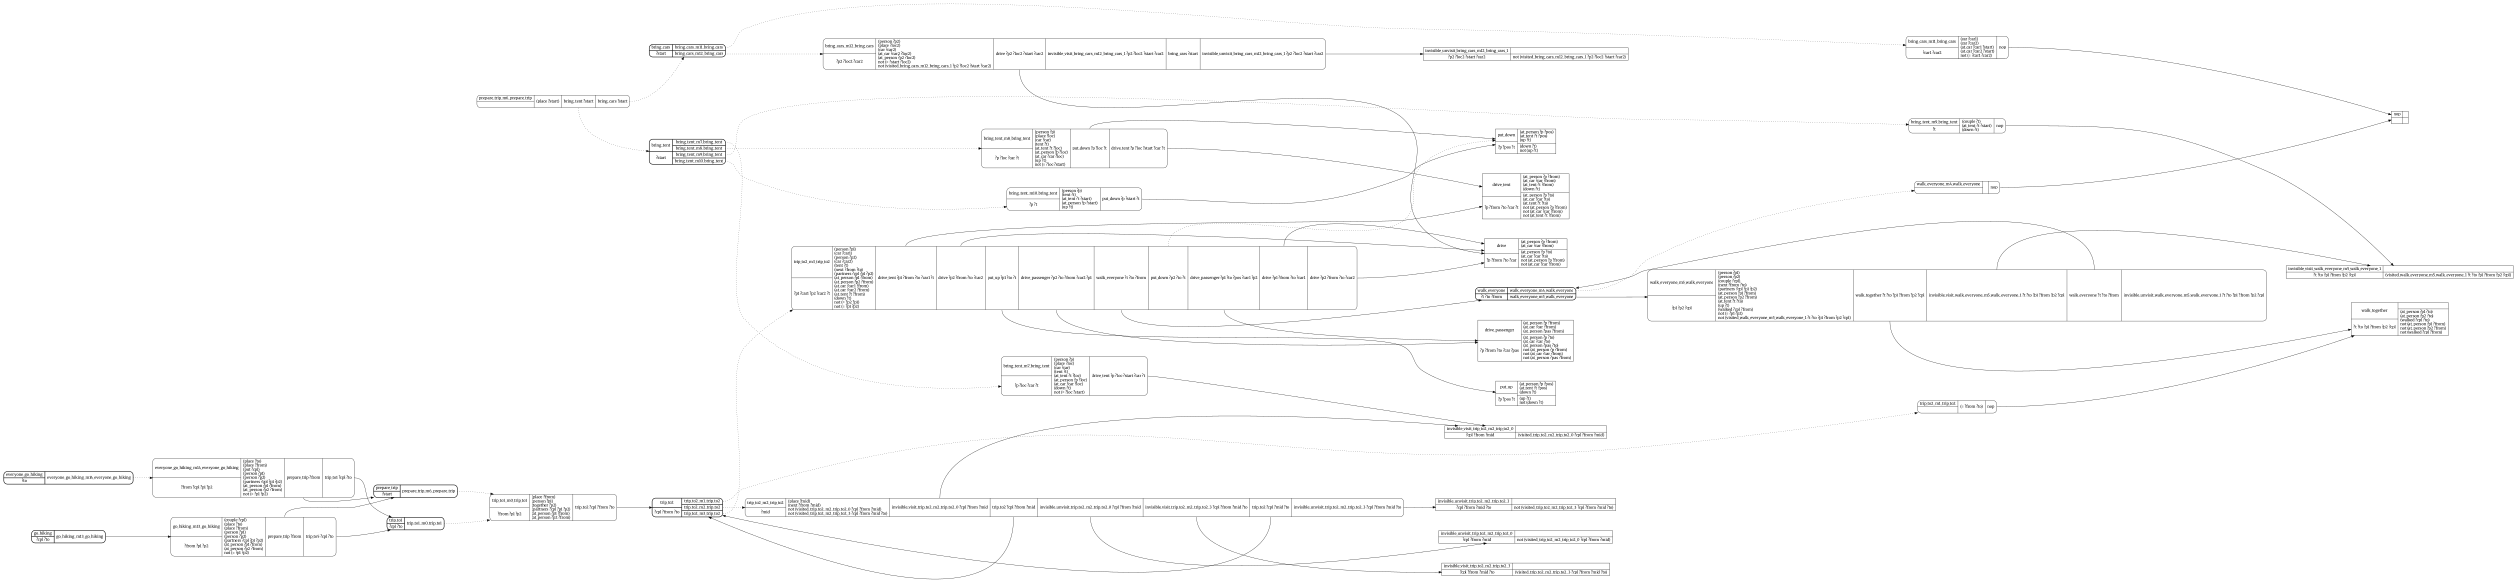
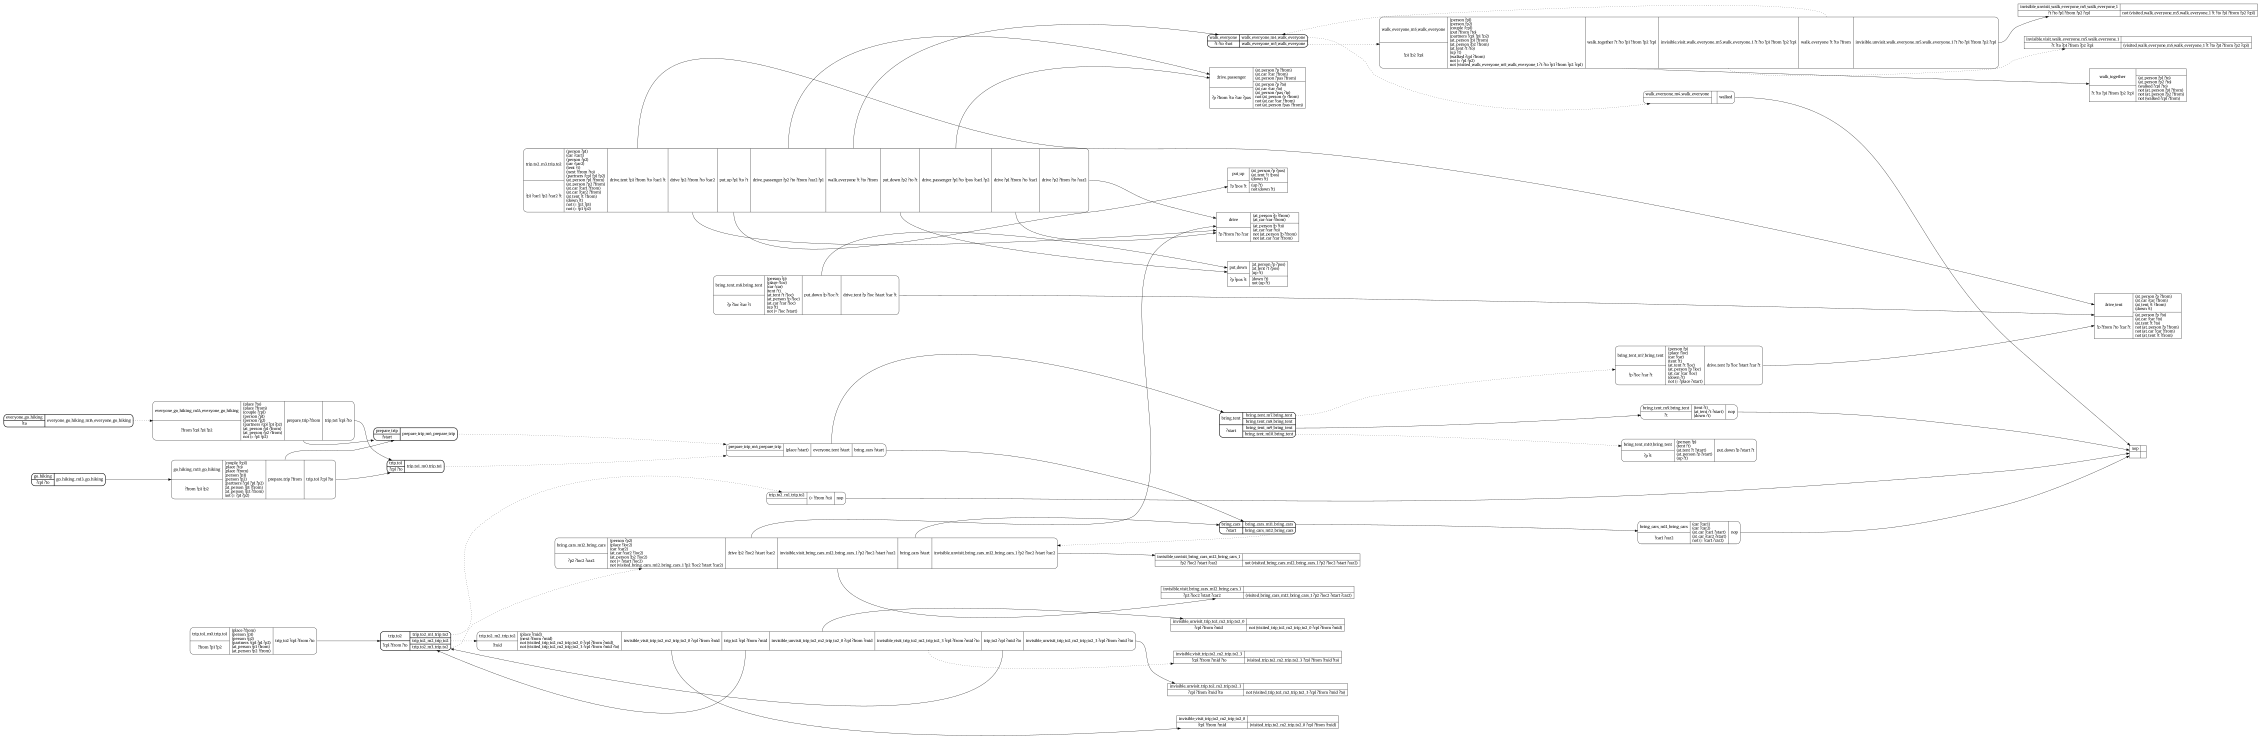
node "invisible_unvisit_walk_everyone_m5_walk_everyone_1": added
edge "bring_cars" -> "bring_cars_m11_bring_cars": style dotted -> solid
edge "prepare_trip_m6_prepare_trip" -> "bring_cars": style dotted -> solid
node "prepare_trip_m6_prepare_trip": text "bring_tent ?start" -> "everyone_tent ?start"
edge "bring_tent" -> "bring_tent_m9_bring_tent": style dotted -> solid
node "bring_tent_m9_bring_tent": text "(couple ?t)" -> "(tent ?t)"
edge "prepare_trip_m6_prepare_trip" -> "bring_tent": style dotted -> solid
edge "bring_tent" -> "bring_tent_m8_bring_tent": removed
edge "bring_tent_m9_bring_tent" -> "invisible_visit_walk_everyone_m5_walk_everyone_1": now "bring_tent_m9_bring_tent" -> "nop"
node "walk_everyone_m4_walk_everyone": text "nop" -> "walked"
edge "bring_tent_m10_bring_tent" -> "put_down": removed
edge "trip_to2_m3_trip_to2" -> "put_down": style dotted -> solid
edge "walk_everyone_m5_walk_everyone" -> "walk_everyone": style solid -> dotted
edge "walk_everyone_m5_walk_everyone" -> "invisible_visit_walk_everyone_m5_walk_everyone_1": style solid -> dotted
node "walk_everyone_m5_walk_everyone": text "(next ?from ?to)" -> "(put ?from ?to)"
node "walk_everyone": text "?t ?to ?from" -> "?t ?to ?not"
edge "walk_everyone" -> "walk_everyone_m5_walk_everyone": style solid -> dotted
edge "trip_to2_m1_trip_to2" -> "walk_together": now "trip_to2_m1_trip_to2" -> "nop"
node "bring_tent_m7_bring_tent": text "not (= ?loc ?start)" -> "not (= ?place ?start)"
edge "bring_tent_m7_bring_tent" -> "invisible_visit_trip_to2_m2_trip_to2_0": now "bring_tent_m7_bring_tent" -> "drive_tent"
edge "trip_to2" -> "trip_to2_m3_trip_to2": now "trip_to2" -> "bring_cars_m12_bring_cars"
node "everyone_go_hiking_m14_everyone_go_hiking": text "(put ?cpl)" -> "(couple ?cpl)"
edge "prepare_trip" -> "trip_to1_m0_trip_to1": now "prepare_trip" -> "prepare_trip_m6_prepare_trip"
node "trip_to1_m0_trip_to1": text "(together ?p2)" -> "(person ?p2)"
edge "bring_cars_m12_bring_cars" -> "bring_cars": added
edge "trip_to1" -> "trip_to1_m0_trip_to1": now "trip_to1" -> "prepare_trip_m6_prepare_trip"
node "go_hiking_m13_go_hiking": text "trip_to5 ?cpl ?to" -> "trip_to1 ?cpl ?to"
edge "trip_to2_m2_trip_to2" -> "invisible_visit_trip_to2_m2_trip_to2_3": style solid -> dotted
node "invisible_visit_bring_cars_m12_bring_cars_1": added
